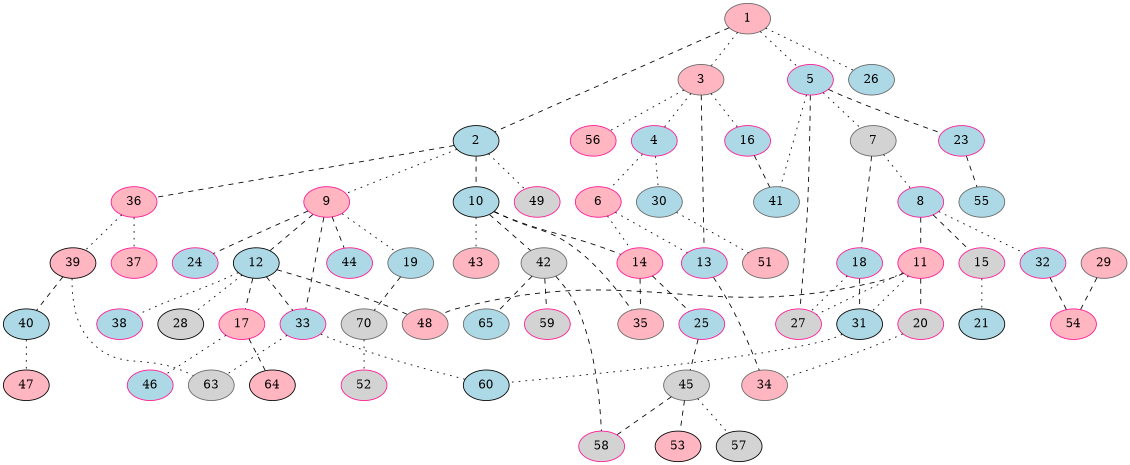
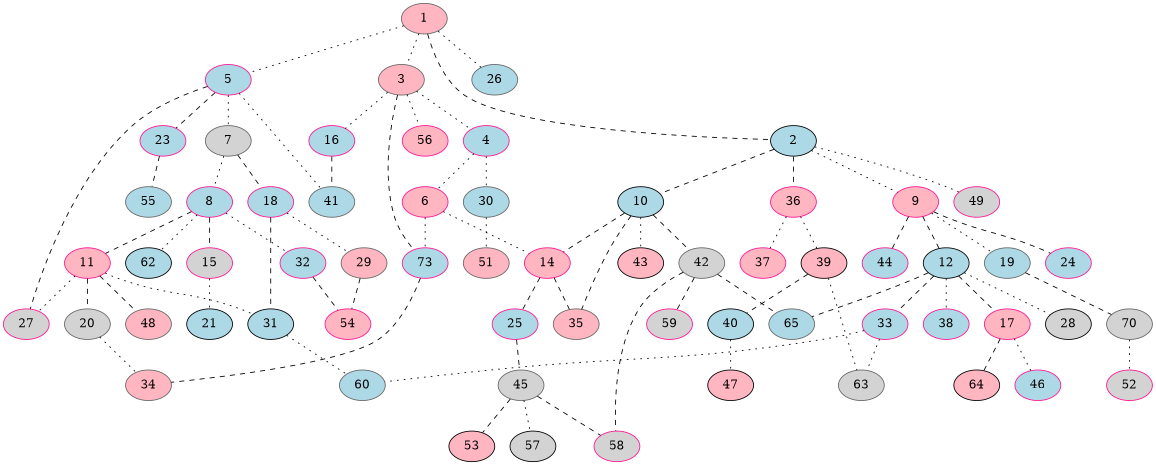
node "62": added
edge "9" -- "33": removed
node "43": color gray40 -> black
node "13": label "13" -> "73"
edge "12" -- "48": now "12" -- "65"
edge "18" -- "27": now "18" -- "29"
node "20": color deeppink -> gray40
node "60": color black -> gray40
